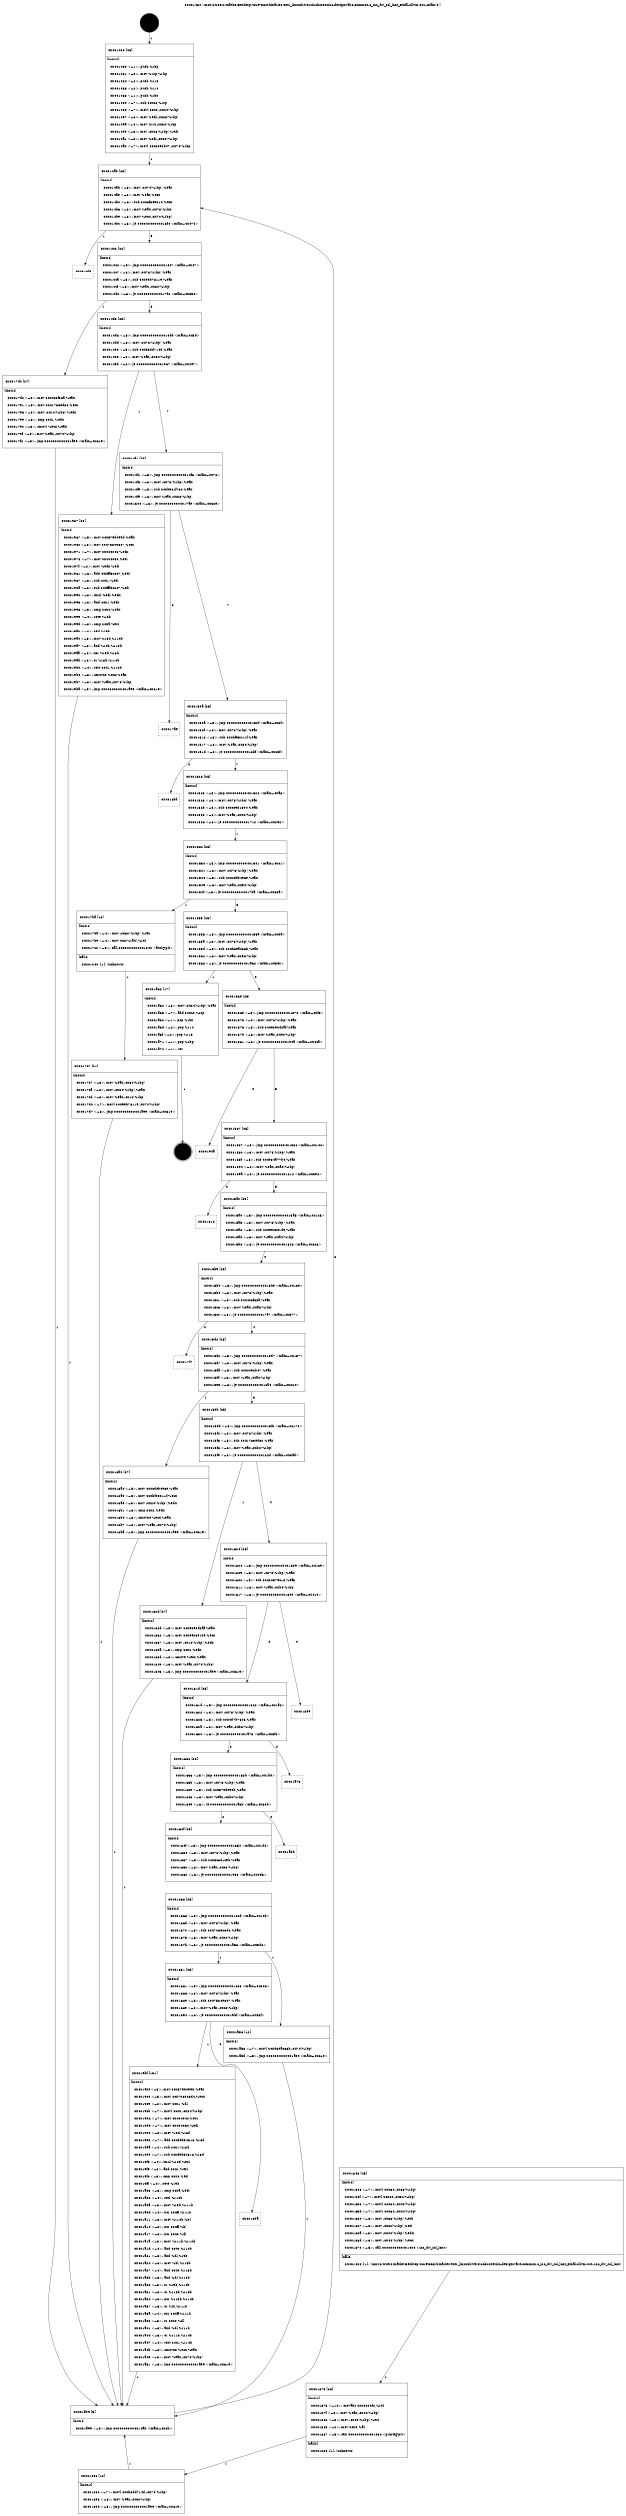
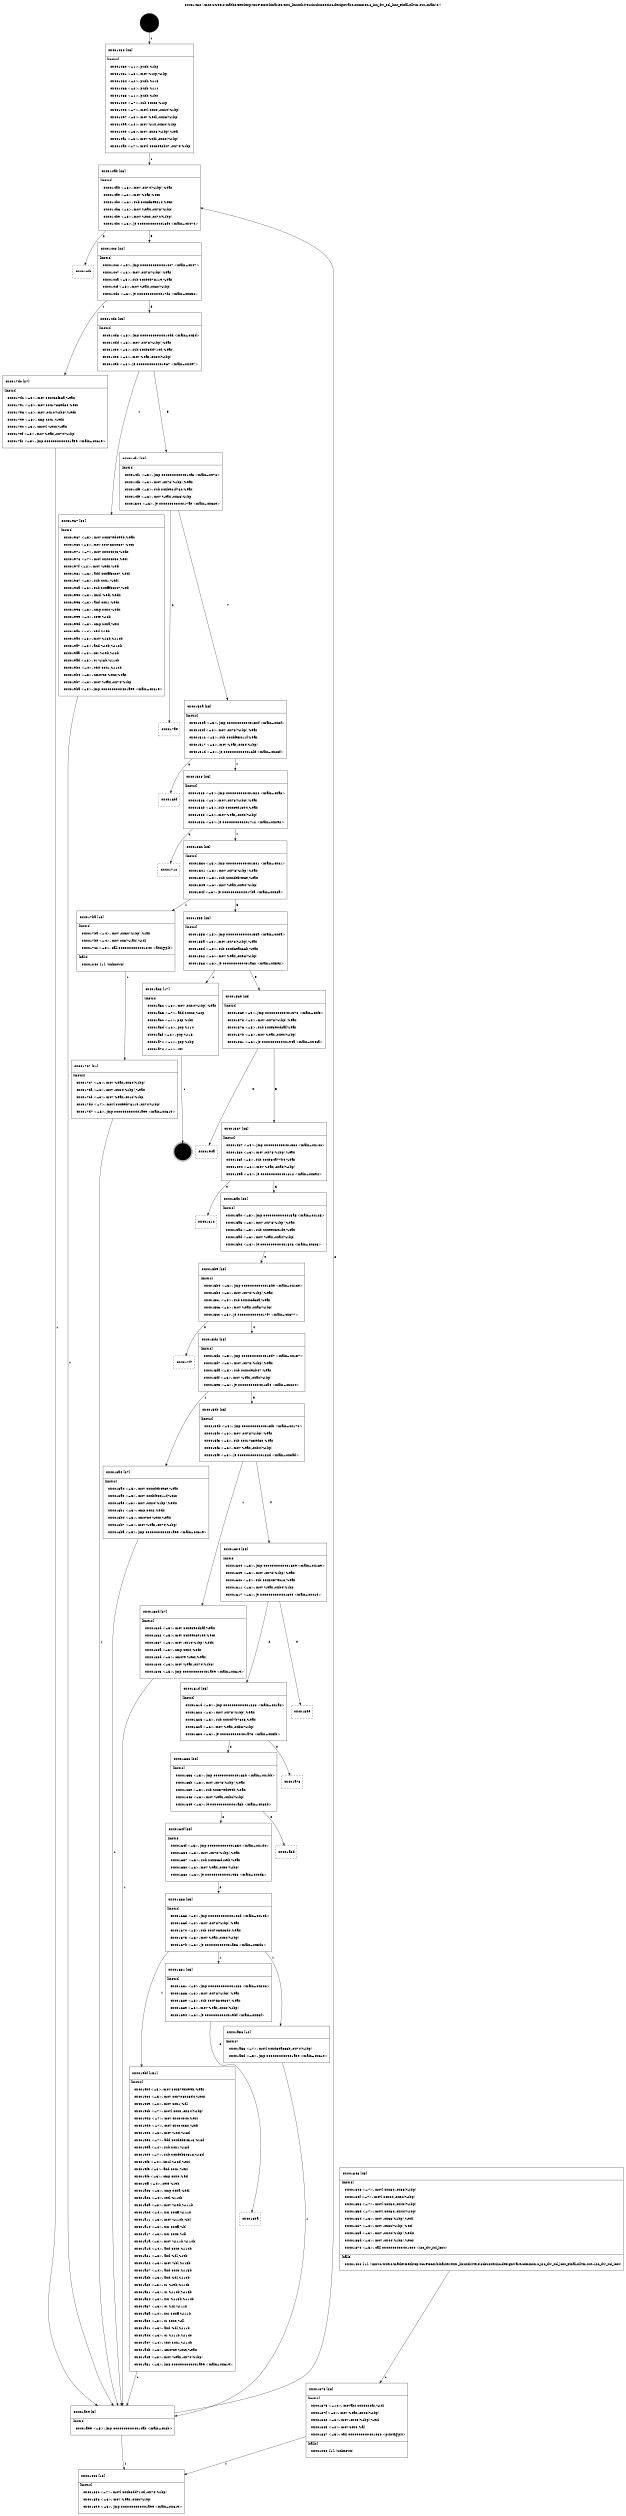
edge "0x4014ab [23]" -> "0x4018f4": label " 1" -> " 0"
edge "0x4014d8 [25]" -> "0x4014f1 [25]": label " 7" -> " 8"
node "0x401712": added
edge "0x40164f [25]" -> "0x401668 [25]": added, label "2"
edge "0x401681 [25]" -> "0x4019bf [151]": now "0x401668 [25]" -> "0x4019bf [151]"
edge "0x40188c [18]" -> "0x401a99 [5]": reversed
